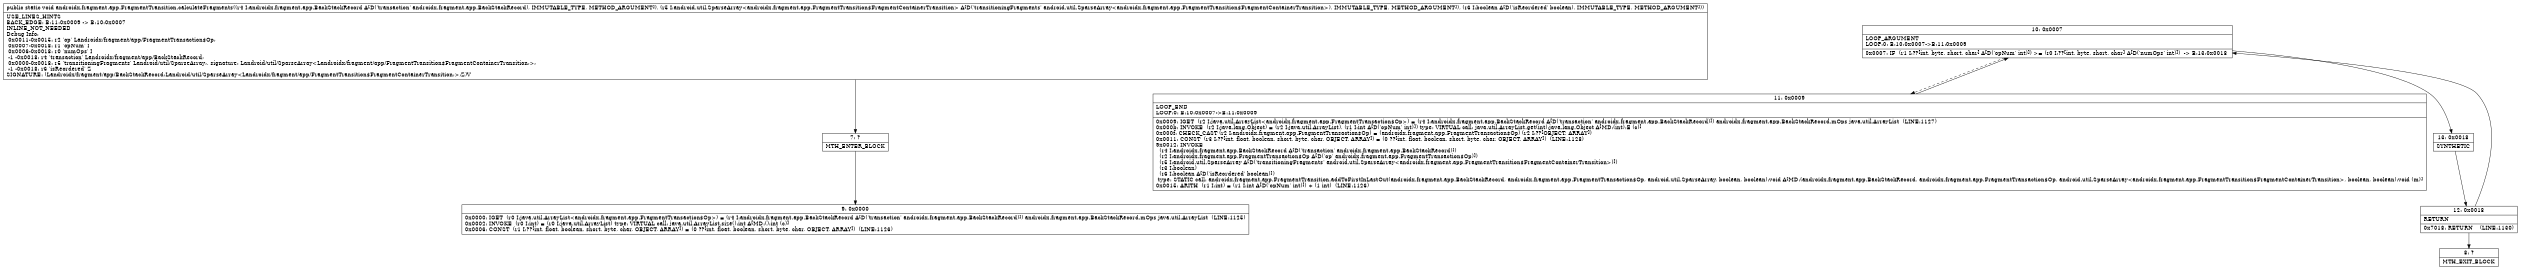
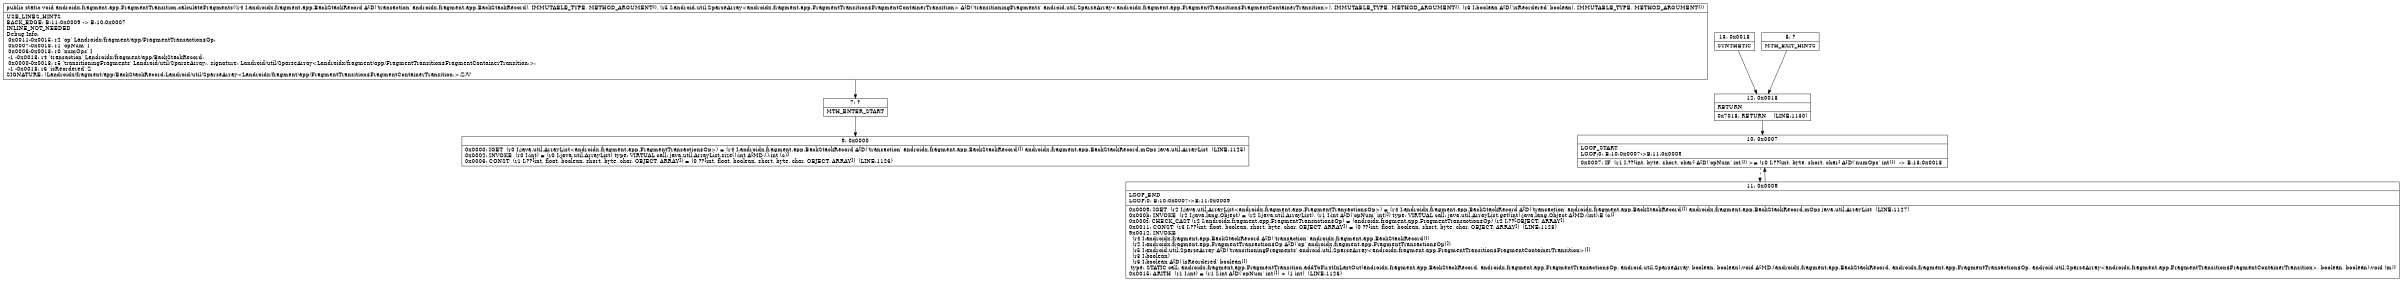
node "10: 0x0007": text "LOOP_ARGUMENT" -> "LOOP_START"
edge "10: 0x0007" -> "13: 0x0018": removed
node "7: ?": text "MTH_ENTER_BLOCK" -> "MTH_ENTER_START"
edge "12: 0x0018" -> "8: ?": reversed
node "8: ?": text "MTH_EXIT_BLOCK" -> "MTH_EXIT_HINTS"
